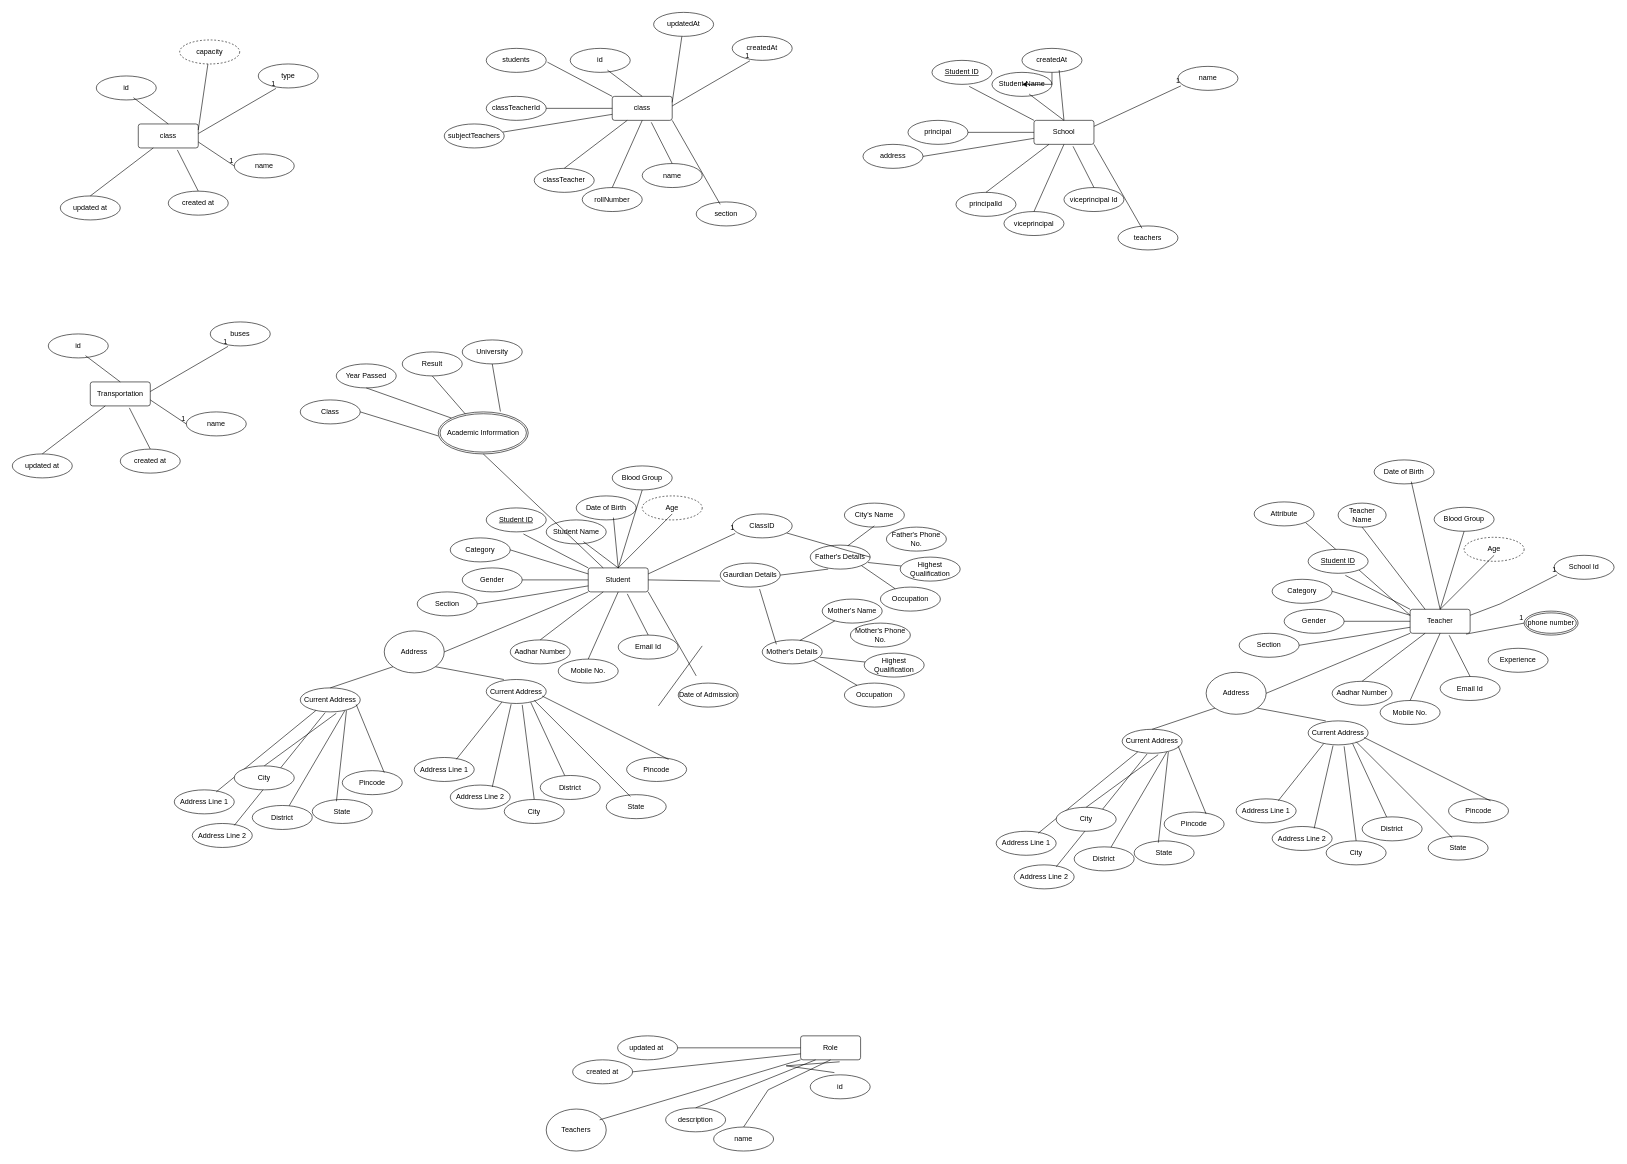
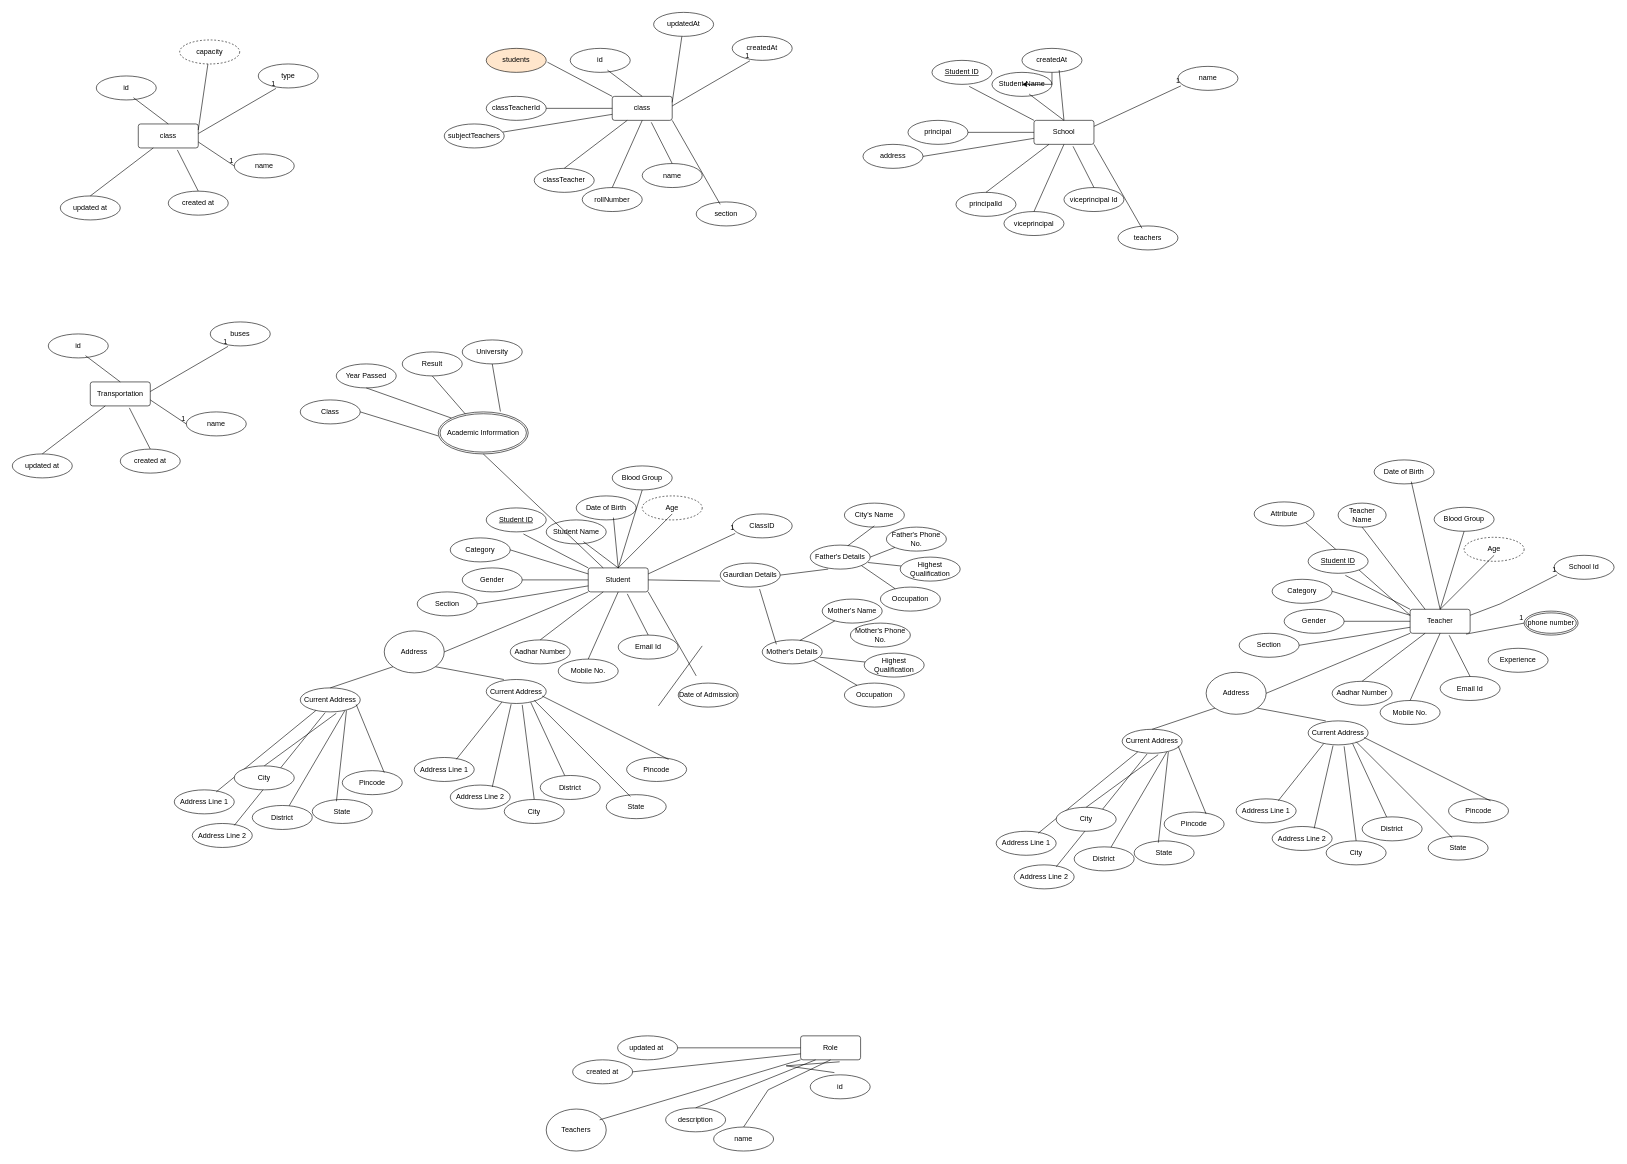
node "students": fillcolor #ffffff -> #ffe6cc
edge "ClassID" -- "Father's Details": now "Father's Phone No." -- "Father's Details"
